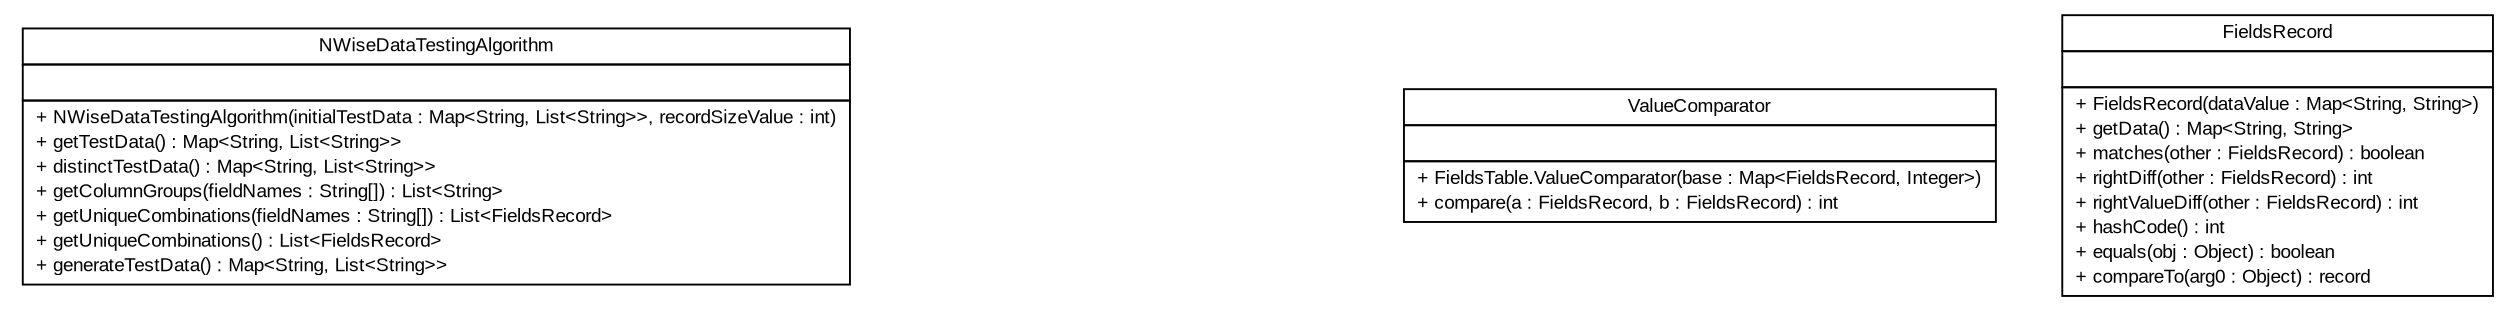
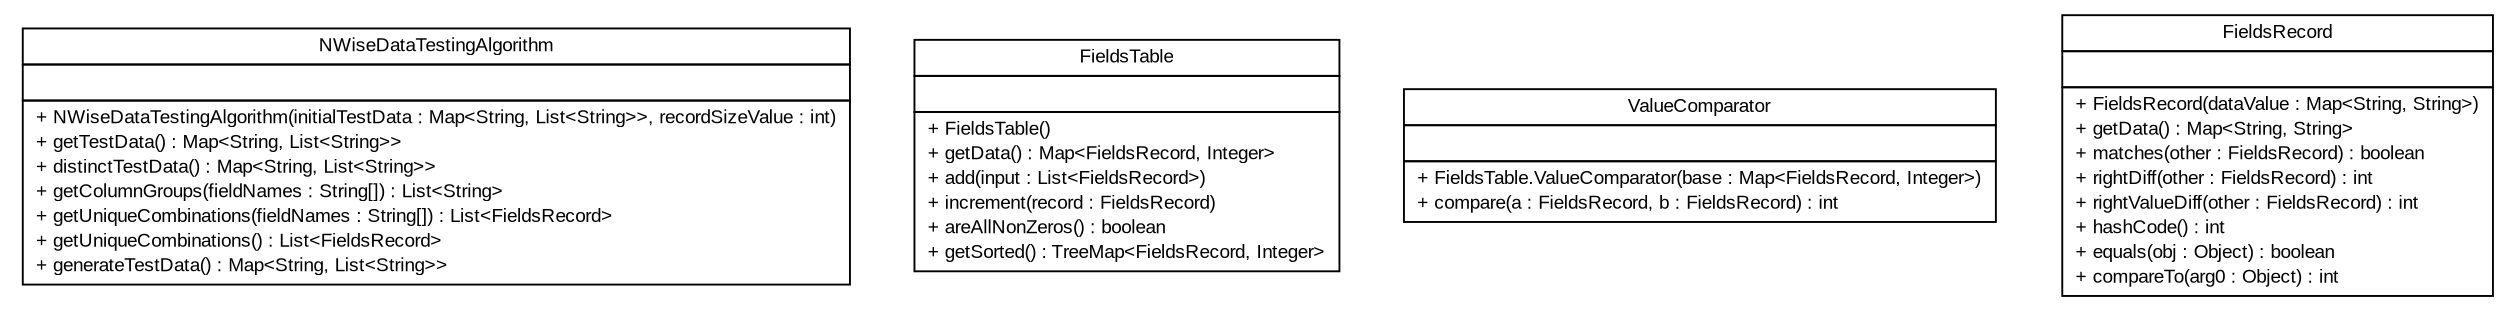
node "FieldsTable": added
node "FieldsRecord": text "+ compareTo(arg0 : Object) : record" -> "+ compareTo(arg0 : Object) : int"
